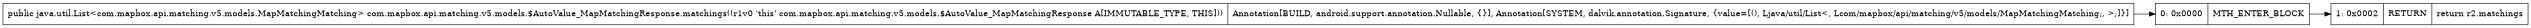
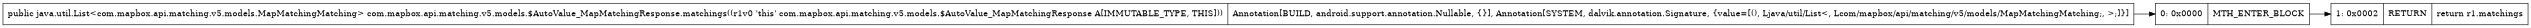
node "1: 0x0002": text "return r2.matchings" -> "return r1.matchings"
